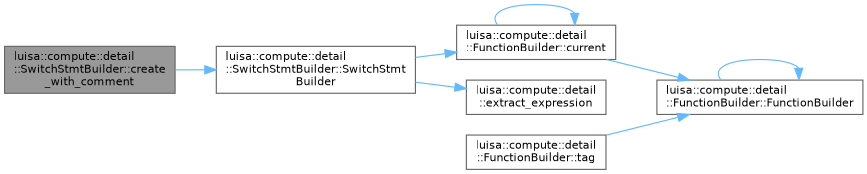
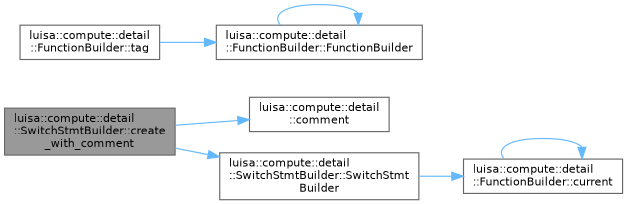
edge "luisa::compute::detail ::FunctionBuilder::current" -> "luisa::compute::detail ::FunctionBuilder::FunctionBuilder": removed
node "luisa::compute::detail ::extract_expression": removed
node "luisa::compute::detail ::comment": added
